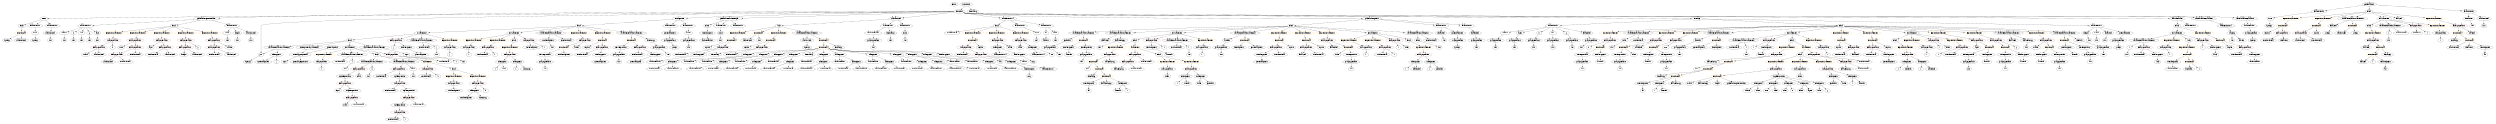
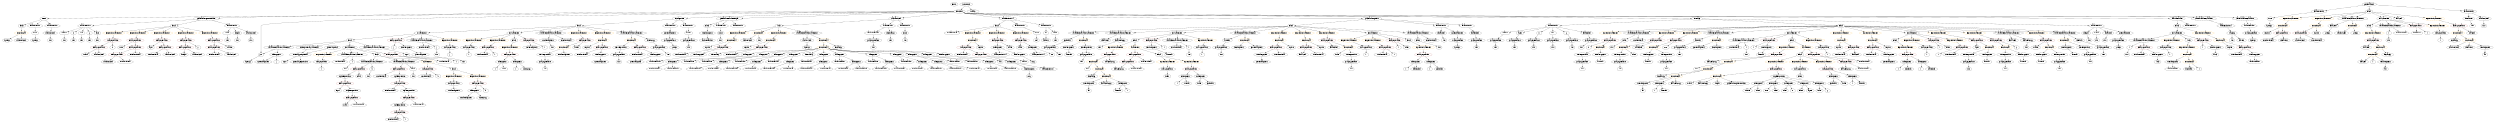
node "timestamp": label "timestamp" -> "solidity"
